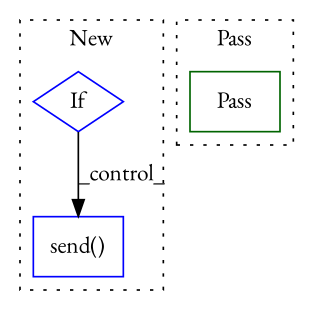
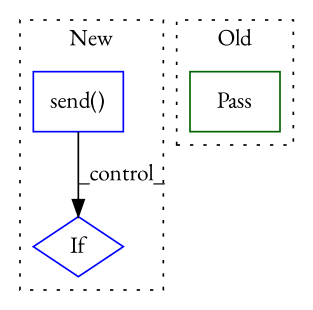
cluster "Pass": label "Pass" -> "Old"
edge "If" -> "send()": reversed
